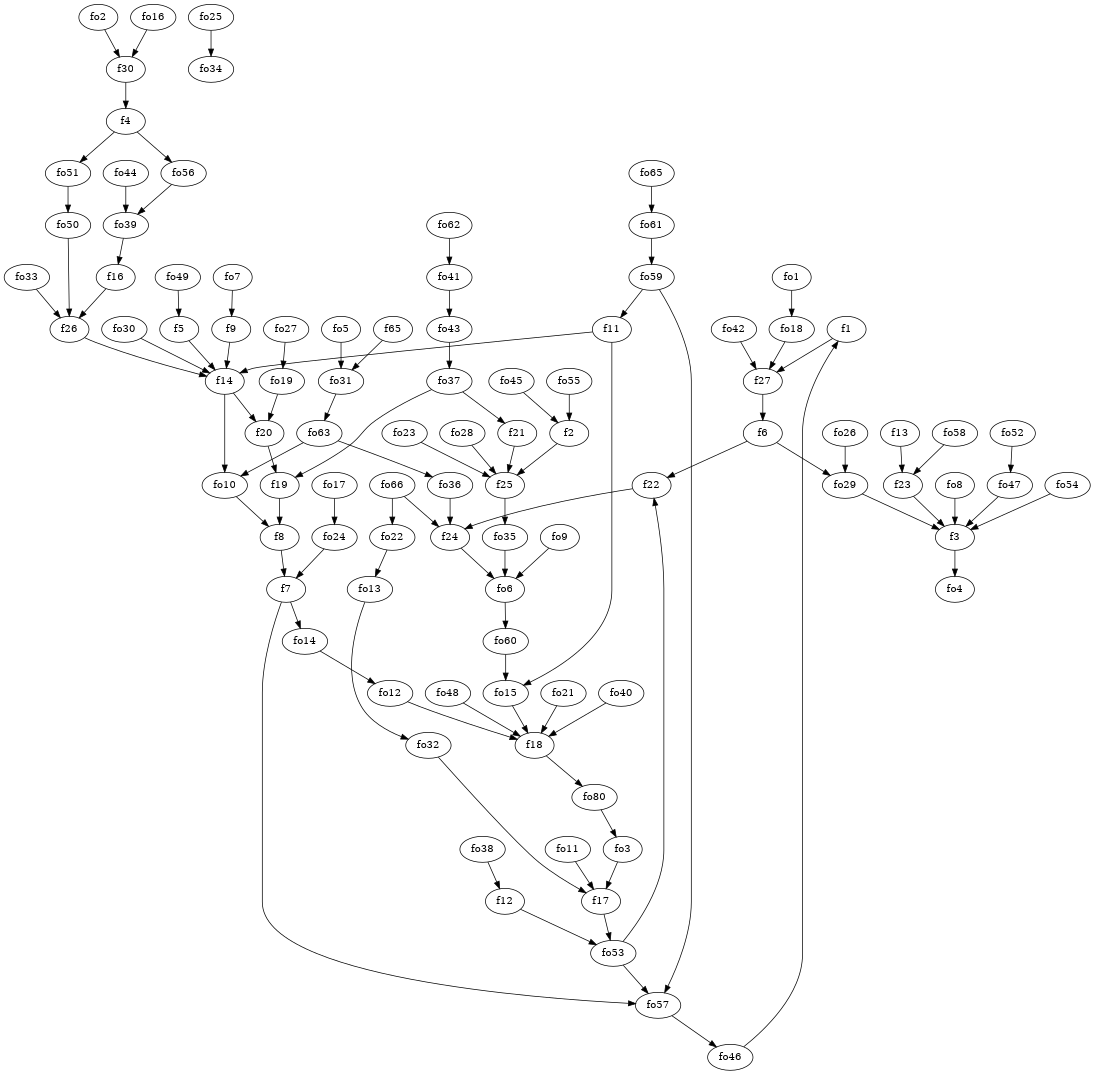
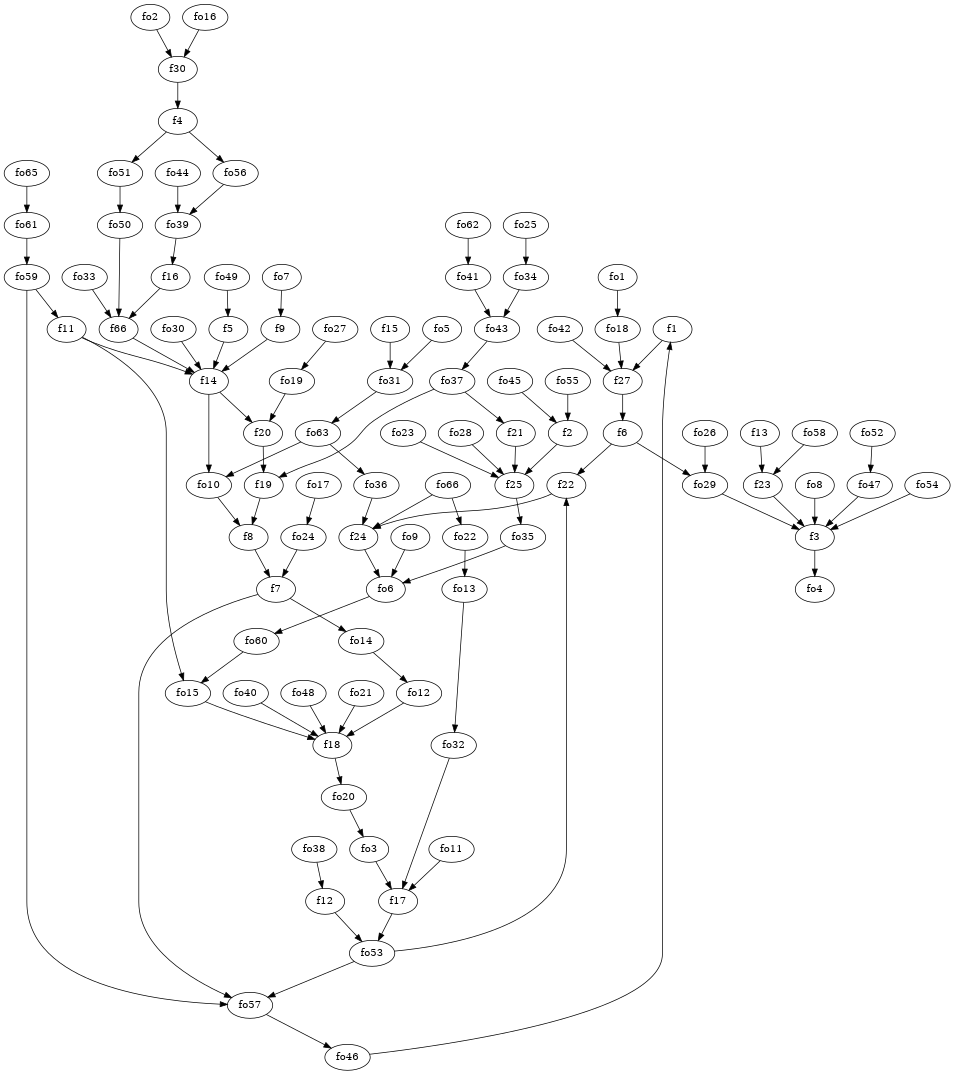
edge "fo34" -> "fo43": added
node "f26": label "f26" -> "f66"
node "f65": label "f65" -> "f15"
node "fo80": label "fo80" -> "fo20"
